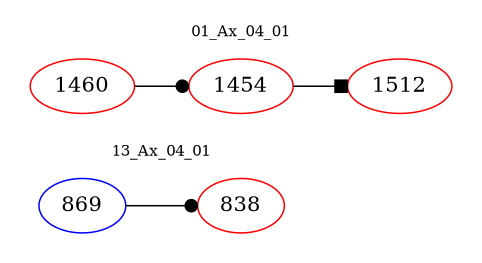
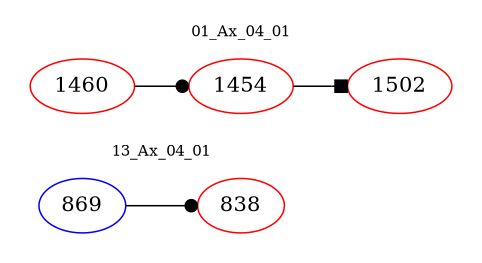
node "1512": label "1512" -> "1502"
